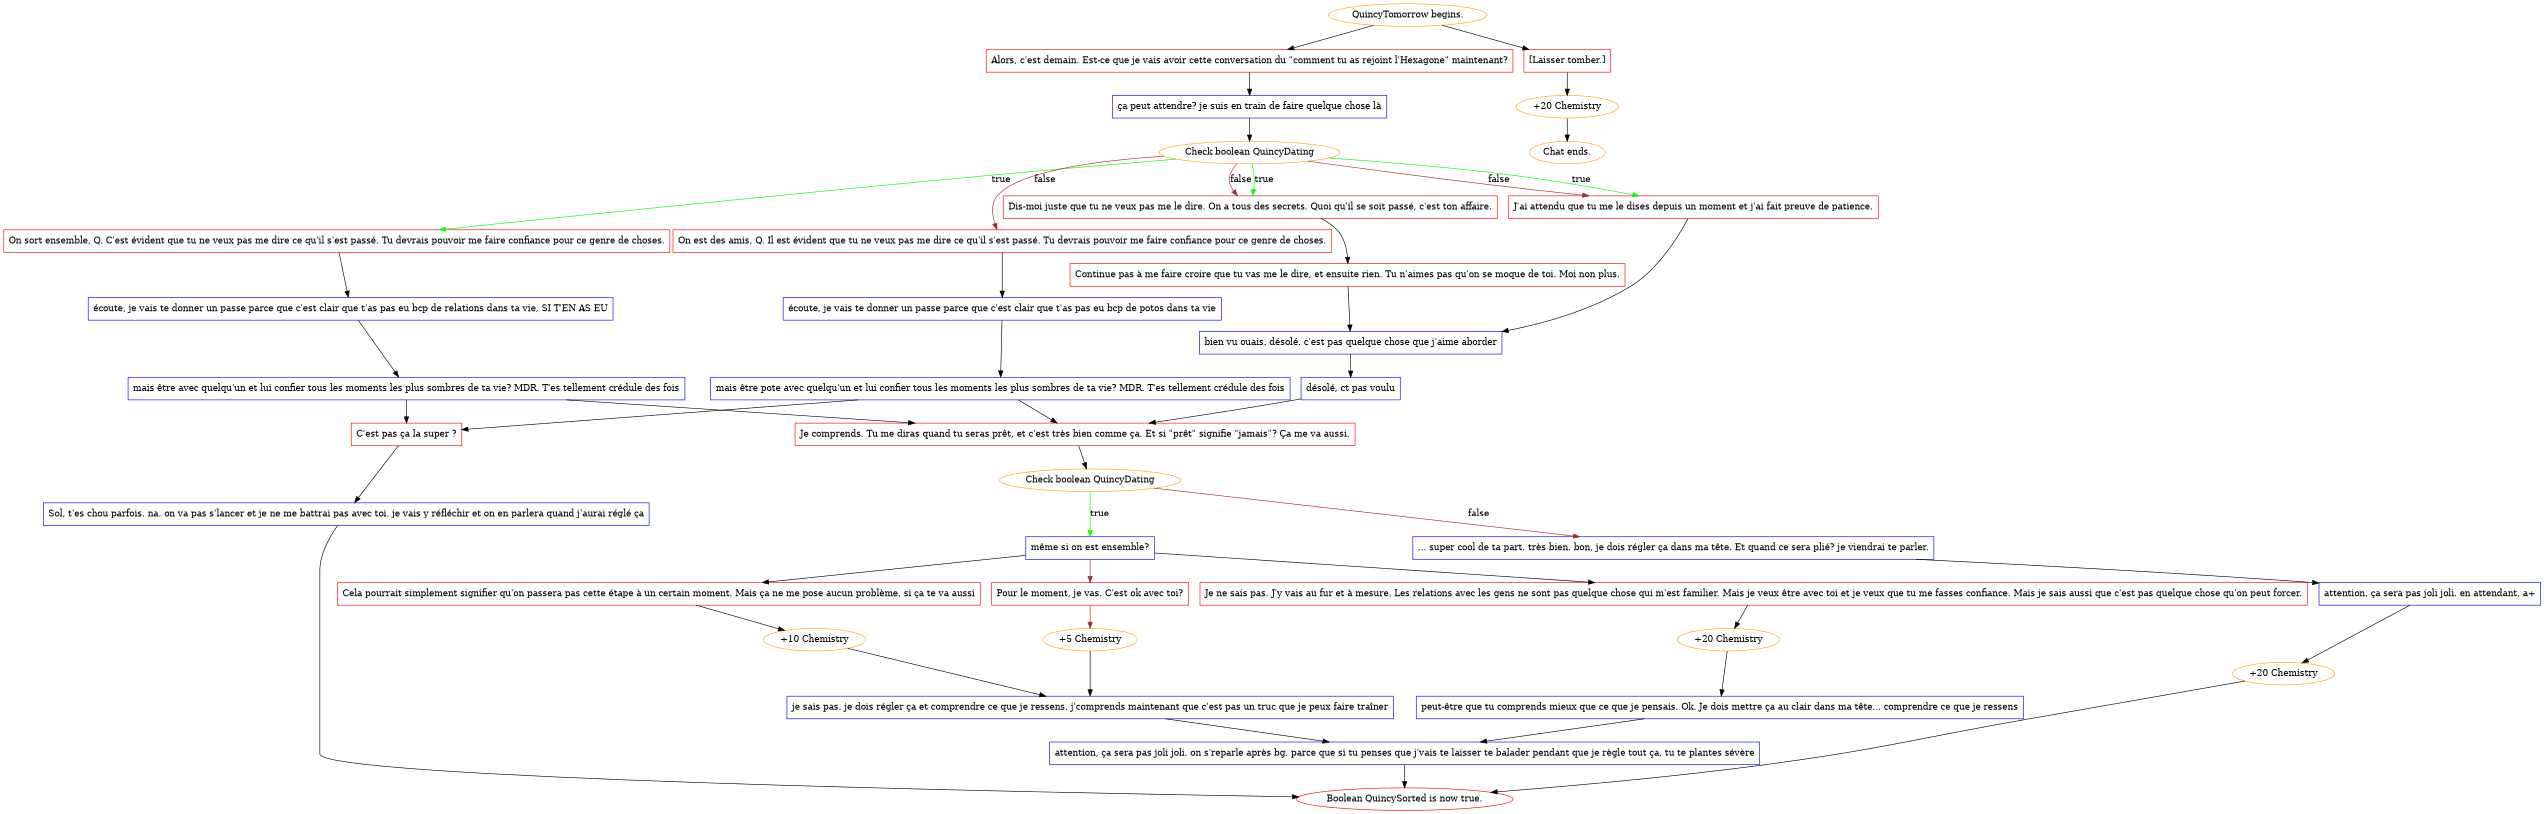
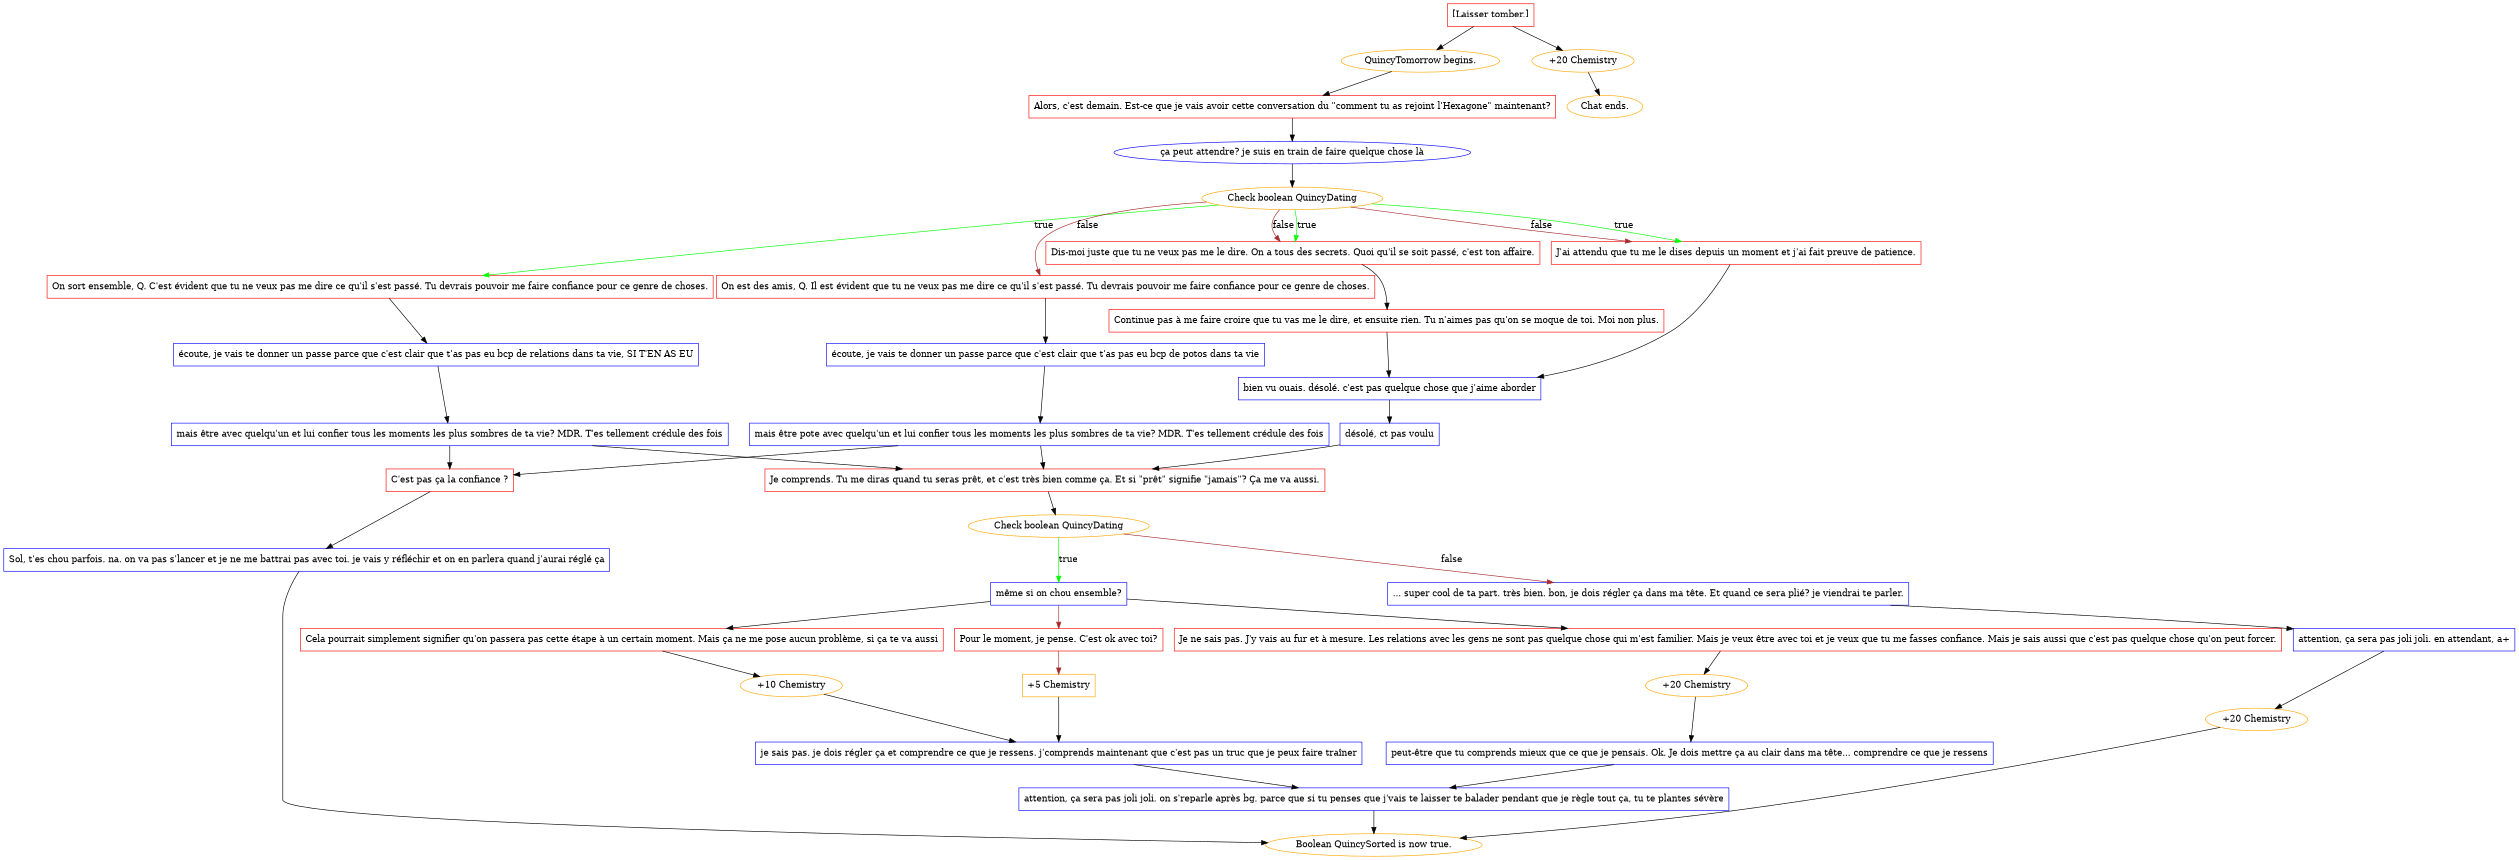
edge "QuincyTomorrow begins." -> "[Laisser tomber.]": reversed
node "ça peut attendre? je suis en train de faire quelque chose là": shape box -> ellipse
node "C'est pas ça la super ?": label "C'est pas ça la super ?" -> "C'est pas ça la confiance ?"
node "même si on est ensemble?": label "même si on est ensemble?" -> "même si on chou ensemble?"
node "Pour le moment, je vas. C'est ok avec toi?": label "Pour le moment, je vas. C'est ok avec toi?" -> "Pour le moment, je pense. C'est ok avec toi?"
node "+5 Chemistry": shape ellipse -> box
node "Boolean QuincySorted is now true.": color red -> orange
